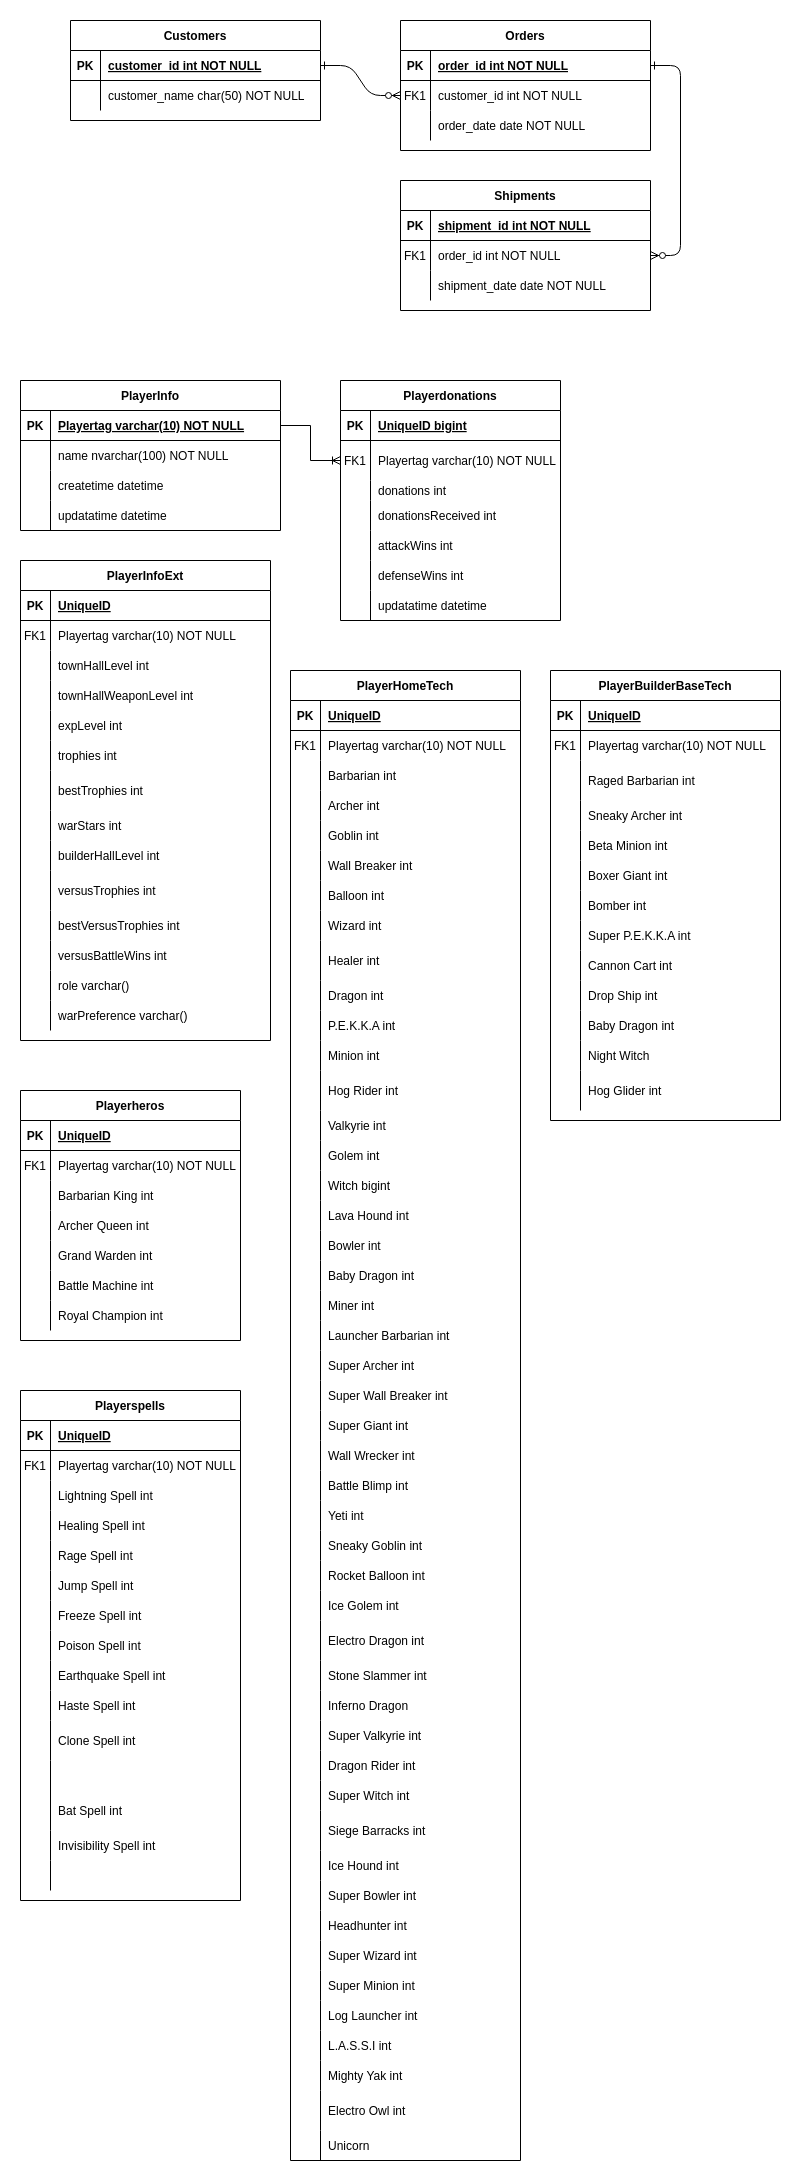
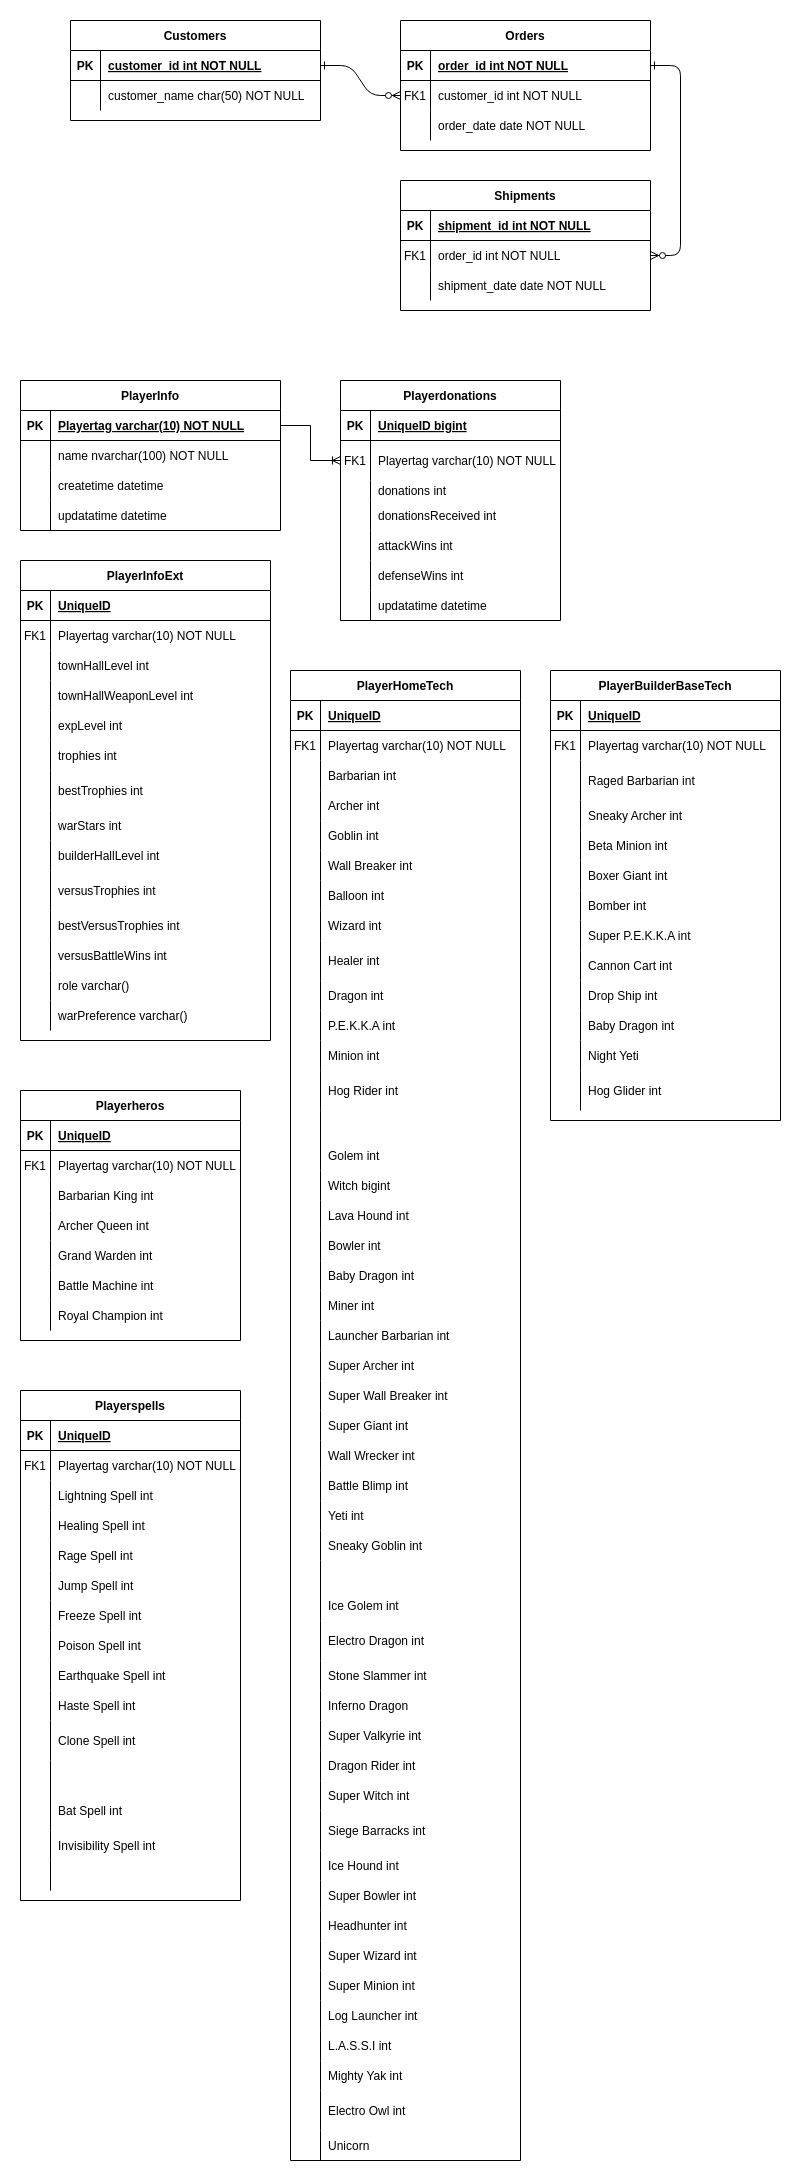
node "Night Witch": label "Night Witch" -> "Night Yeti"
node "Valkyrie int": removed
node "Rocket Balloon int": removed
